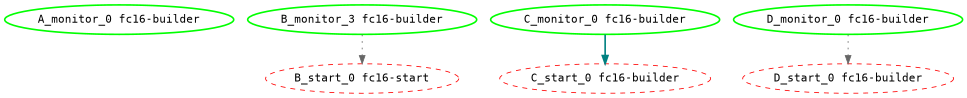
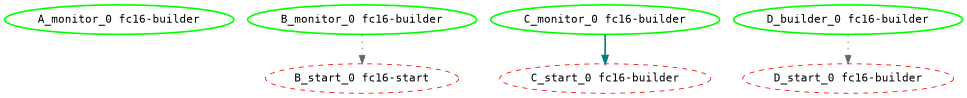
node "B_monitor_3 fc16-builder": label "B_monitor_3 fc16-builder" -> "B_monitor_0 fc16-builder"
node "D_monitor_0 fc16-builder": label "D_monitor_0 fc16-builder" -> "D_builder_0 fc16-builder"
